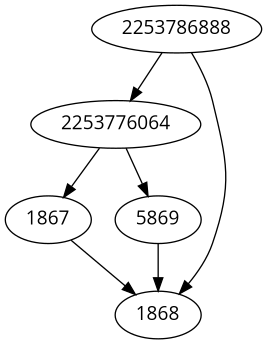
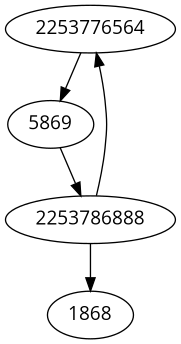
node "2253776064": label "2253776064" -> "2253776564"
node "1867": removed
edge "5869" -> "1868": now "5869" -> "2253786888"
